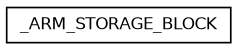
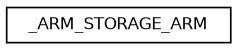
node "_ARM_STORAGE_BLOCK": label "_ARM_STORAGE_BLOCK" -> "_ARM_STORAGE_ARM"
